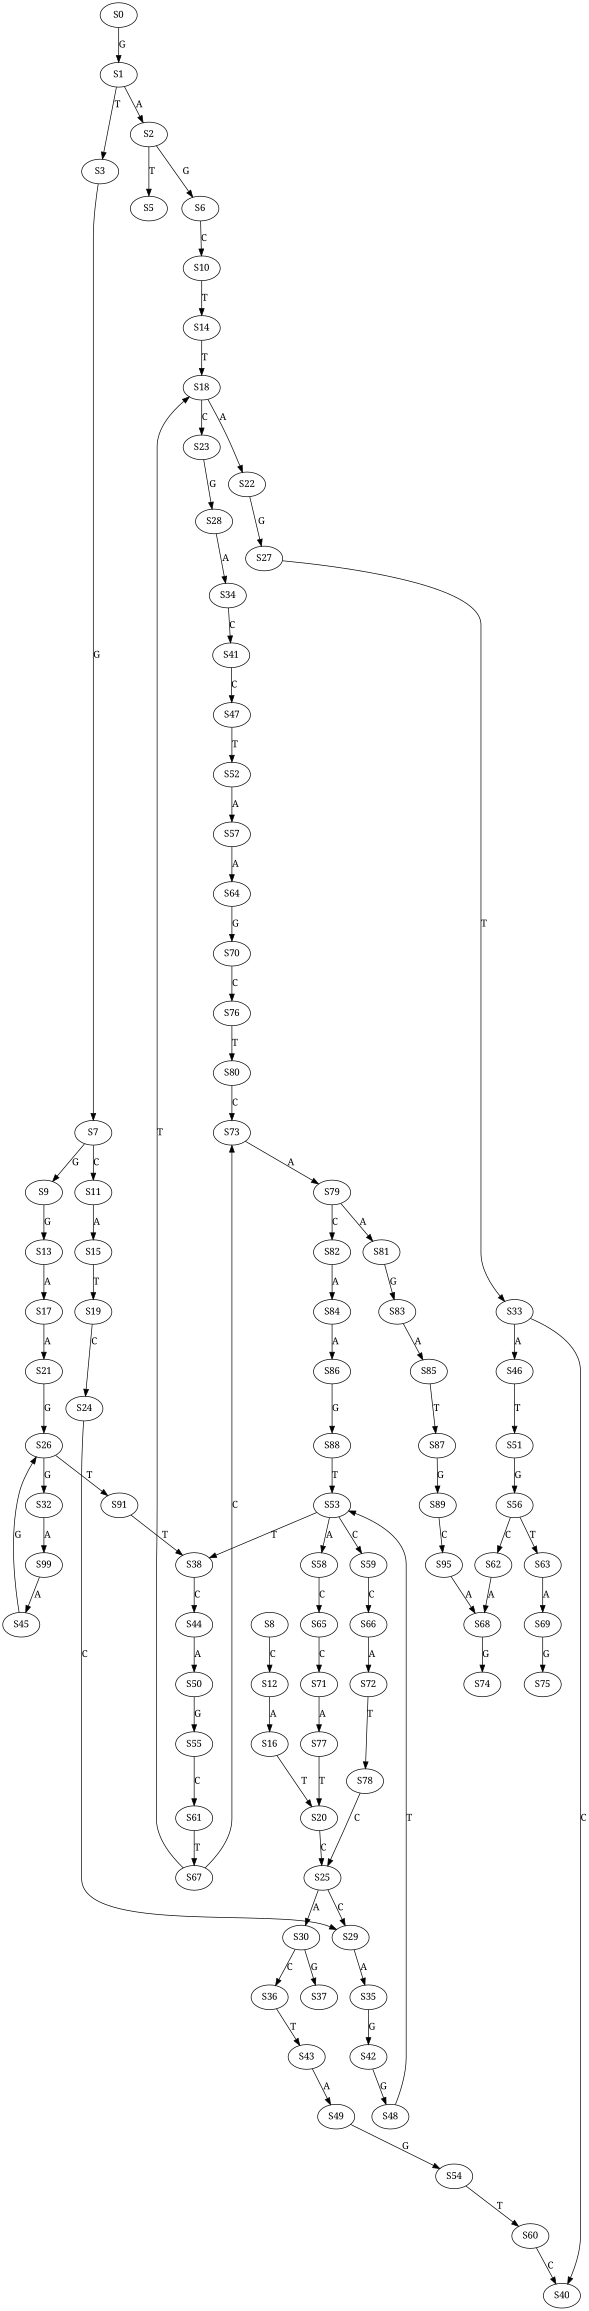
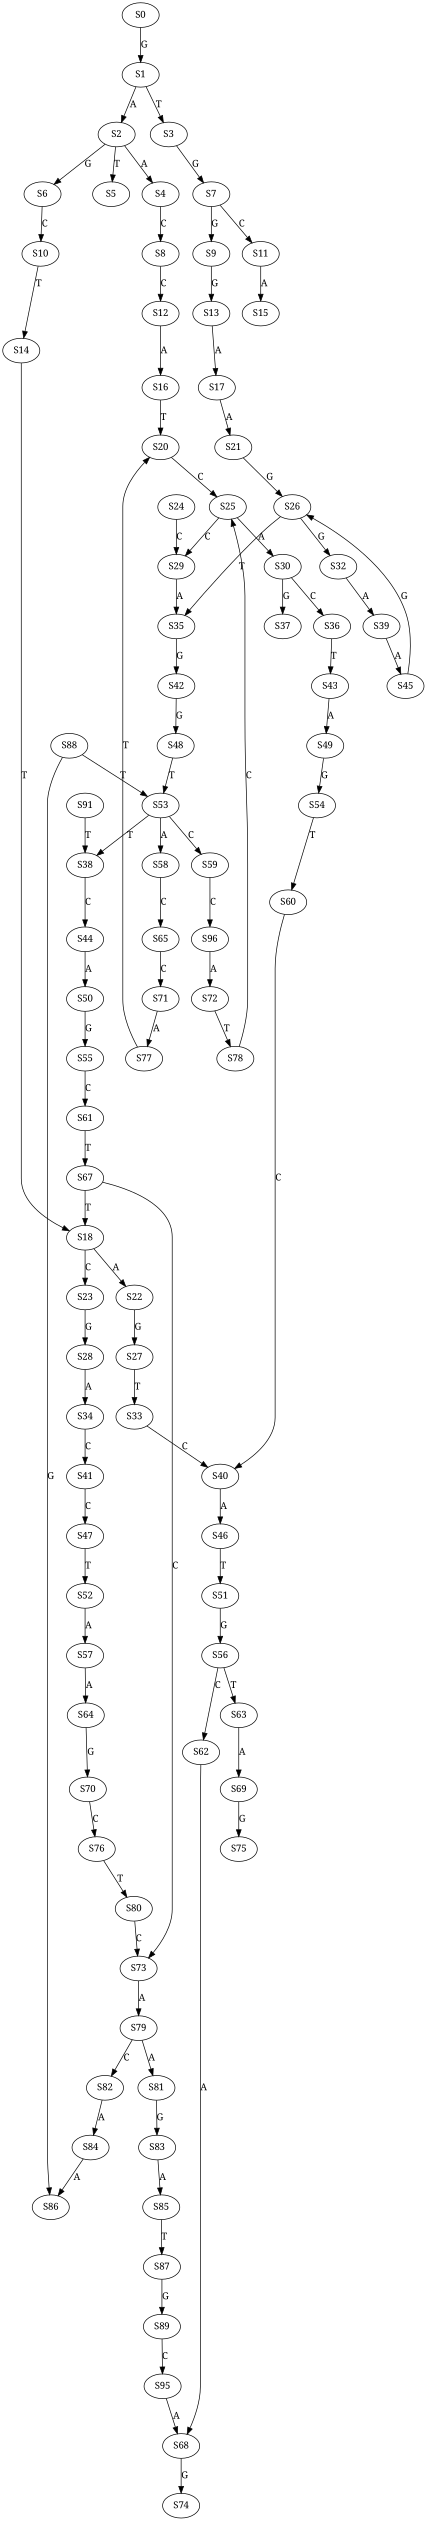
node "S4": added
node "S19": removed
edge "S33" -> "S46": now "S40" -> "S46"
edge "S86" -> "S88": reversed
edge "S26" -> "S91": now "S26" -> "S35"
node "S99": label "S99" -> "S39"
node "S66": label "S66" -> "S96"
